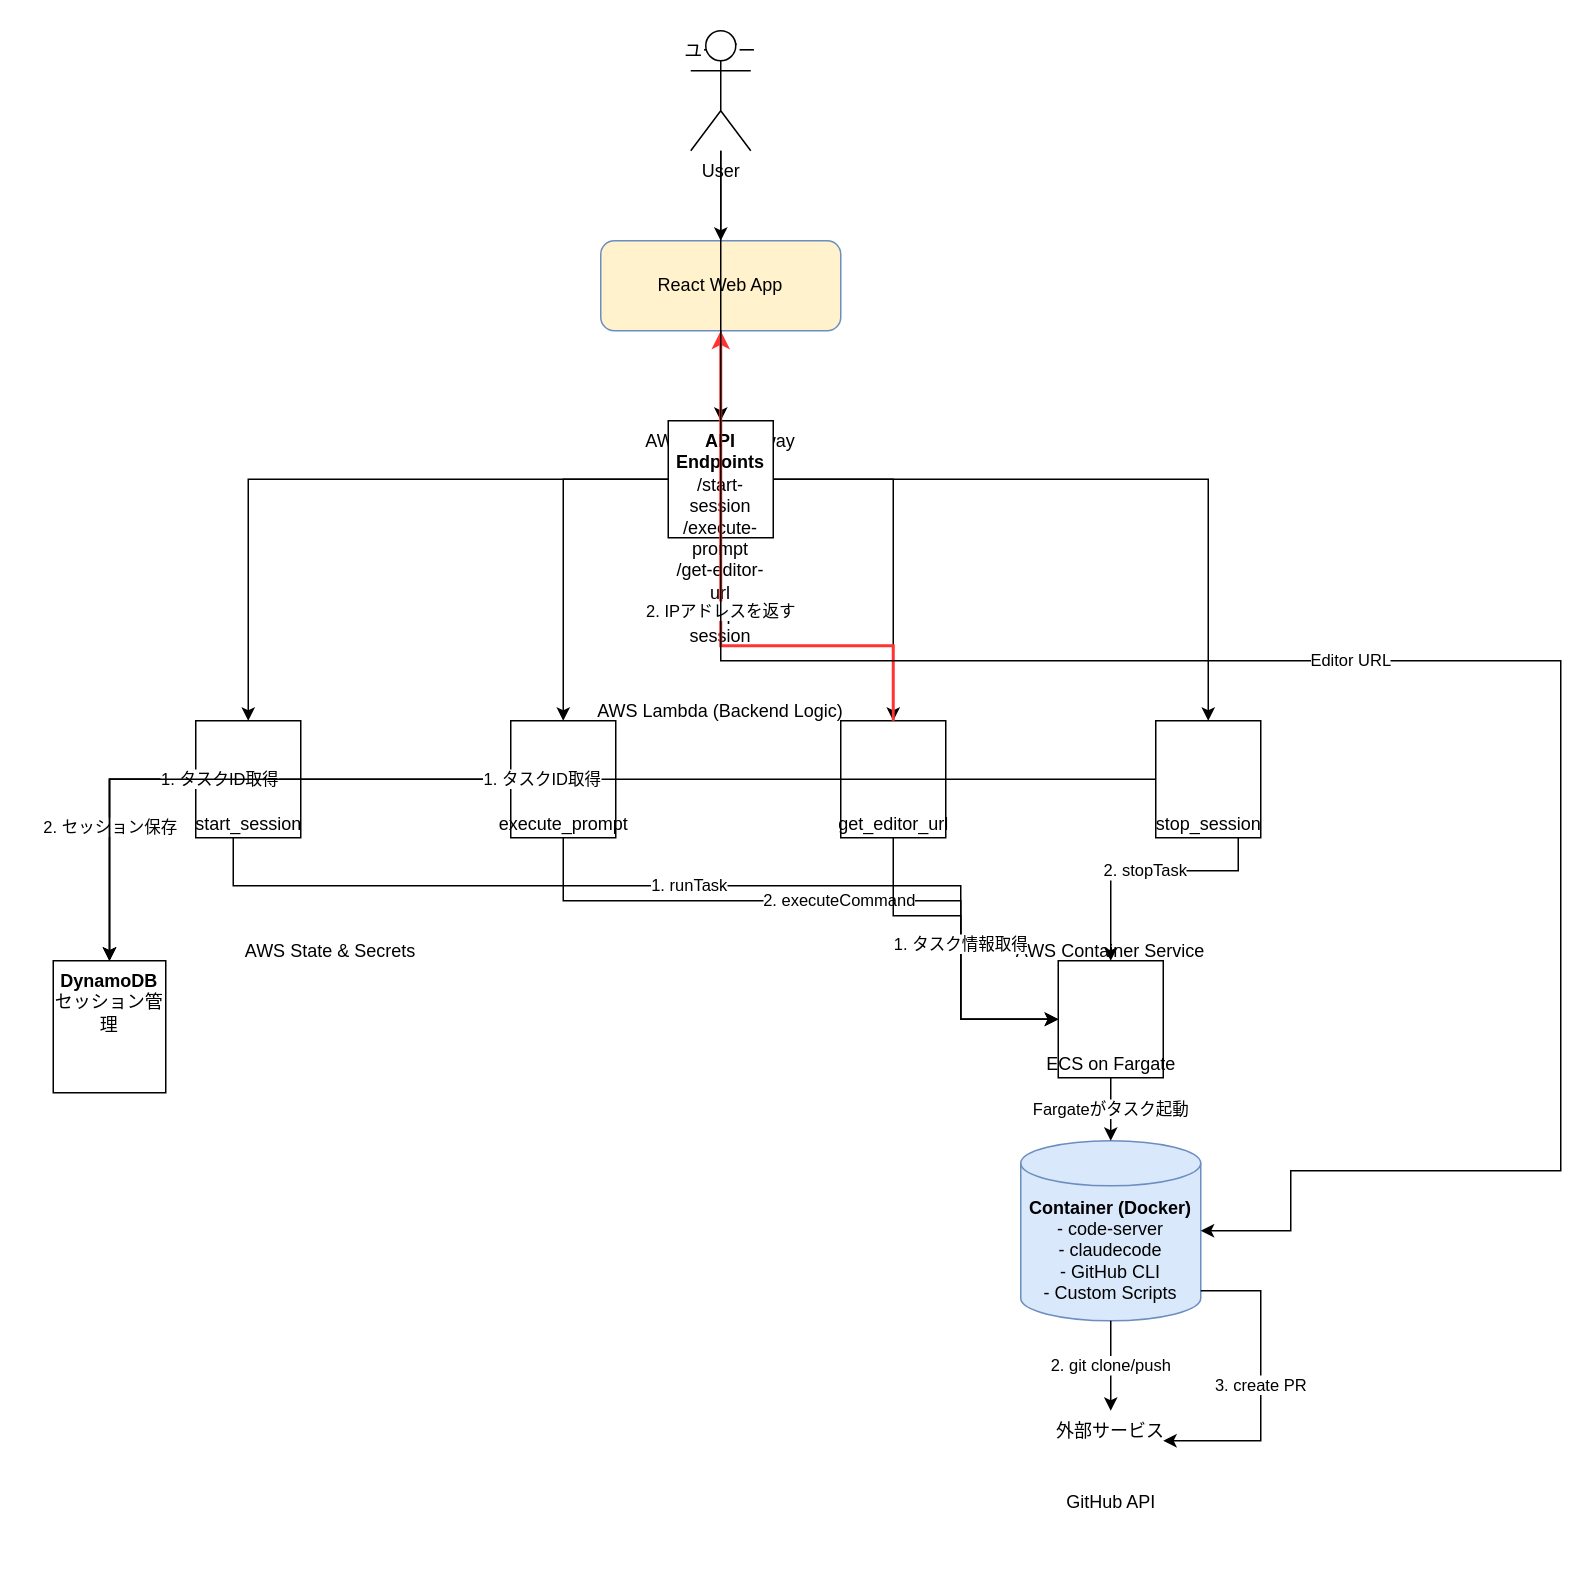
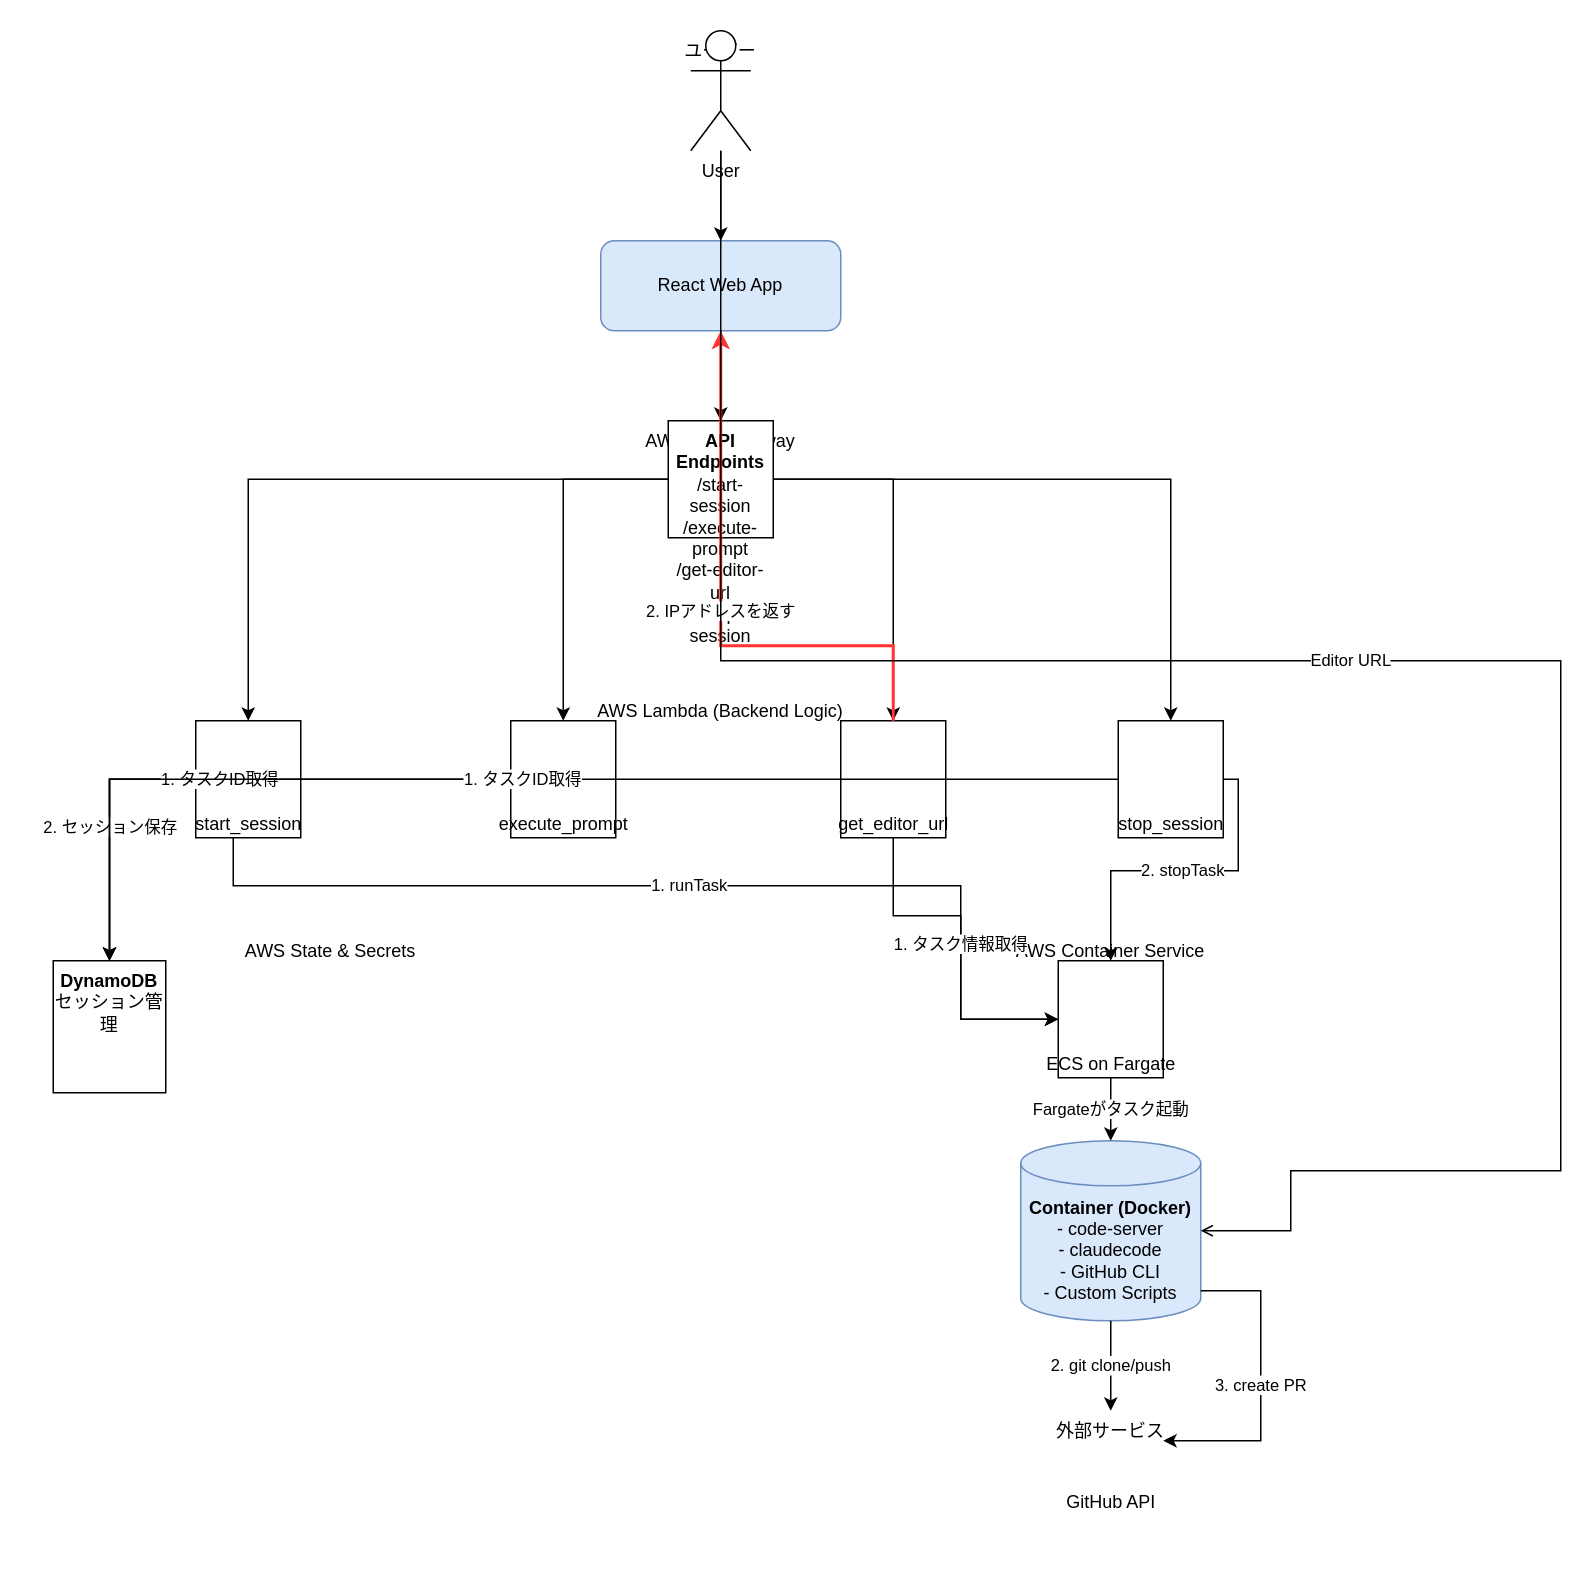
node "React Web App": fillcolor #fff2cc -> #dae8fc
node "stop_session": moved (1208, 779) -> (1171, 779)
edge "execute_prompt" -> "ECS on Fargate": removed, label "2. executeCommand"
edge "User" -> "Container (Docker) - code-server - claudecode - GitHub CLI - Custom Scripts": arrowhead classic -> open
